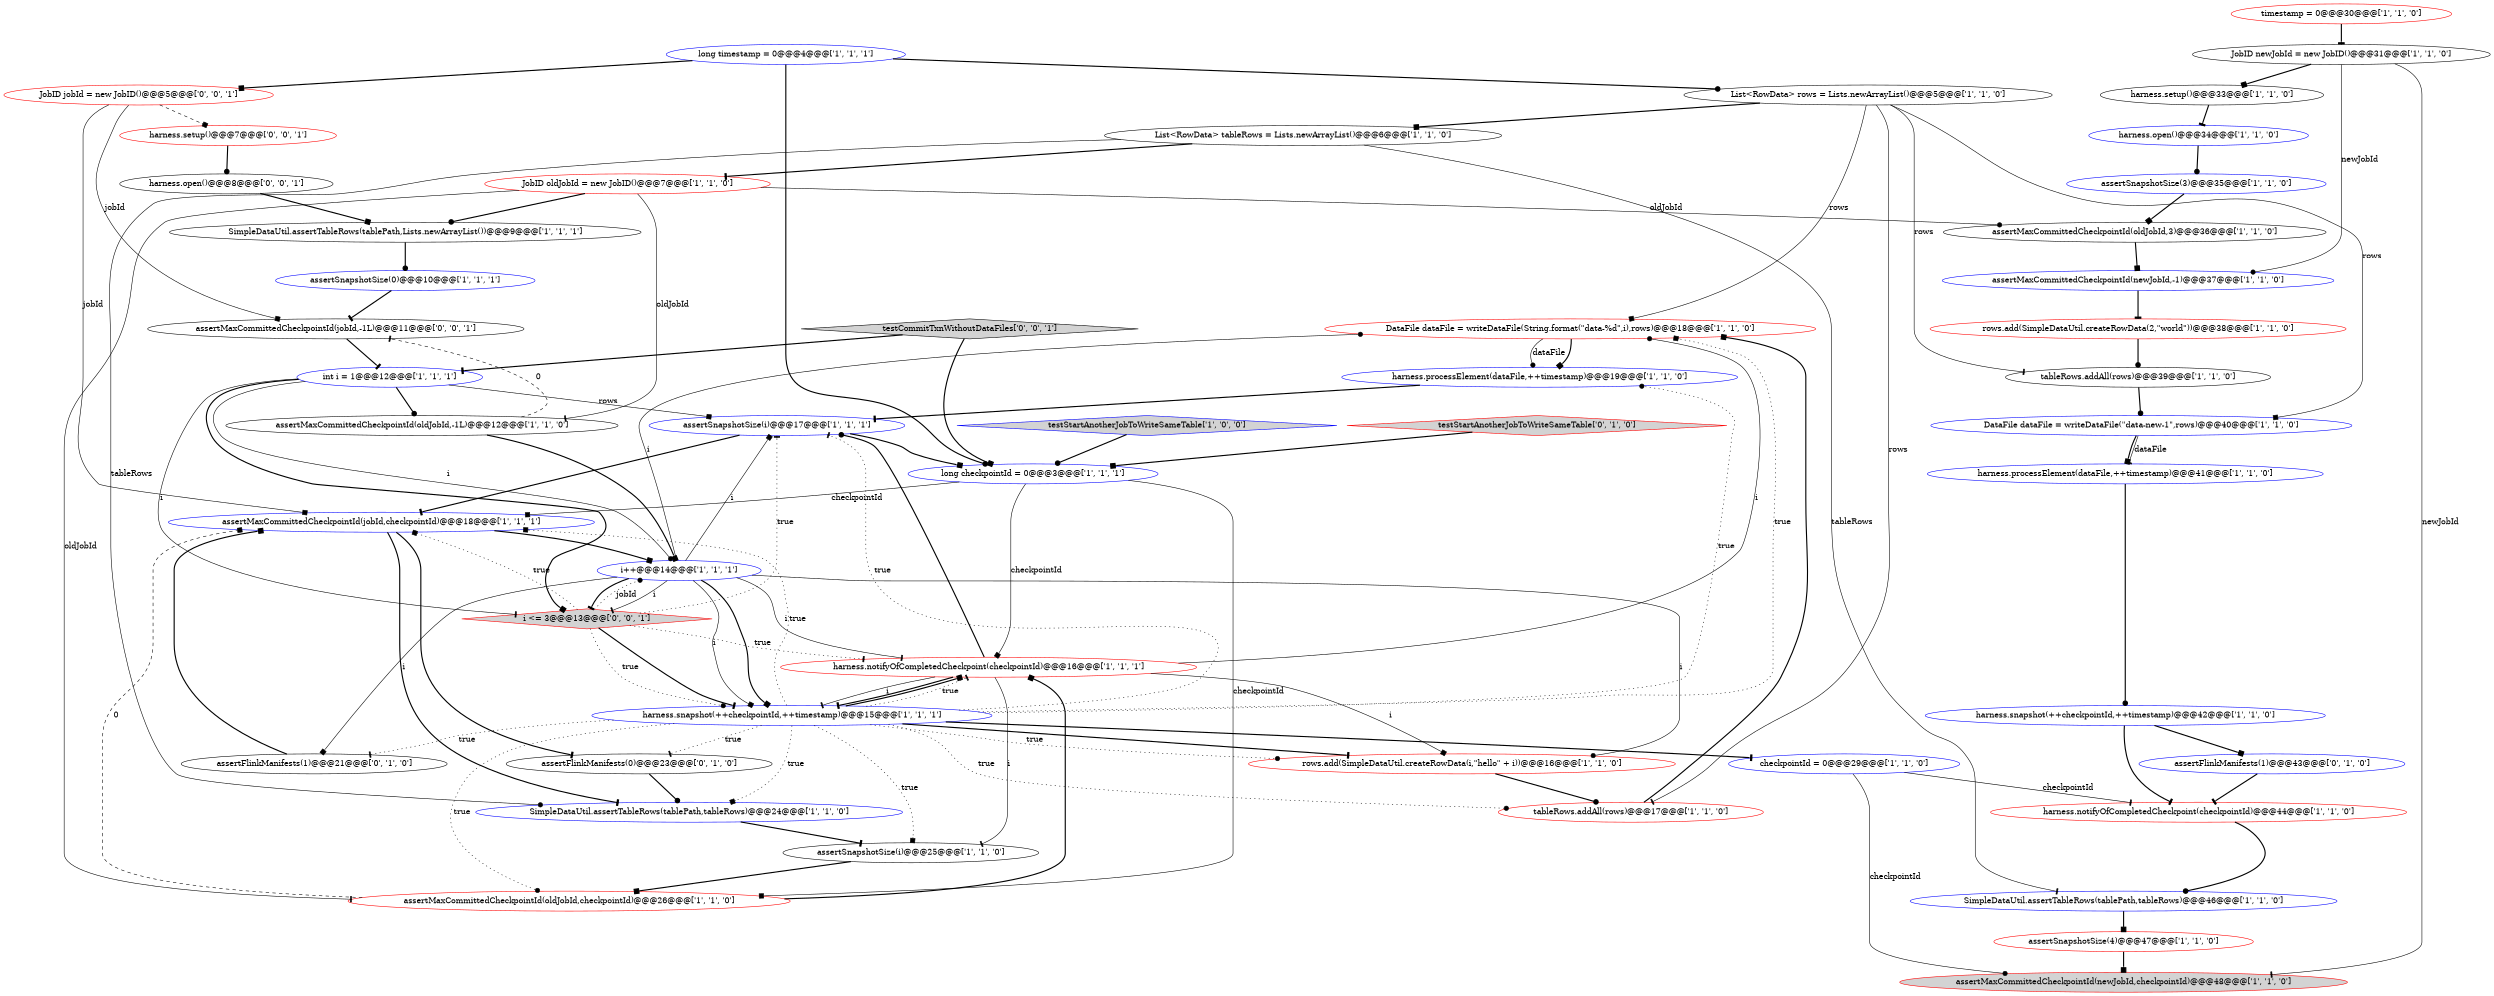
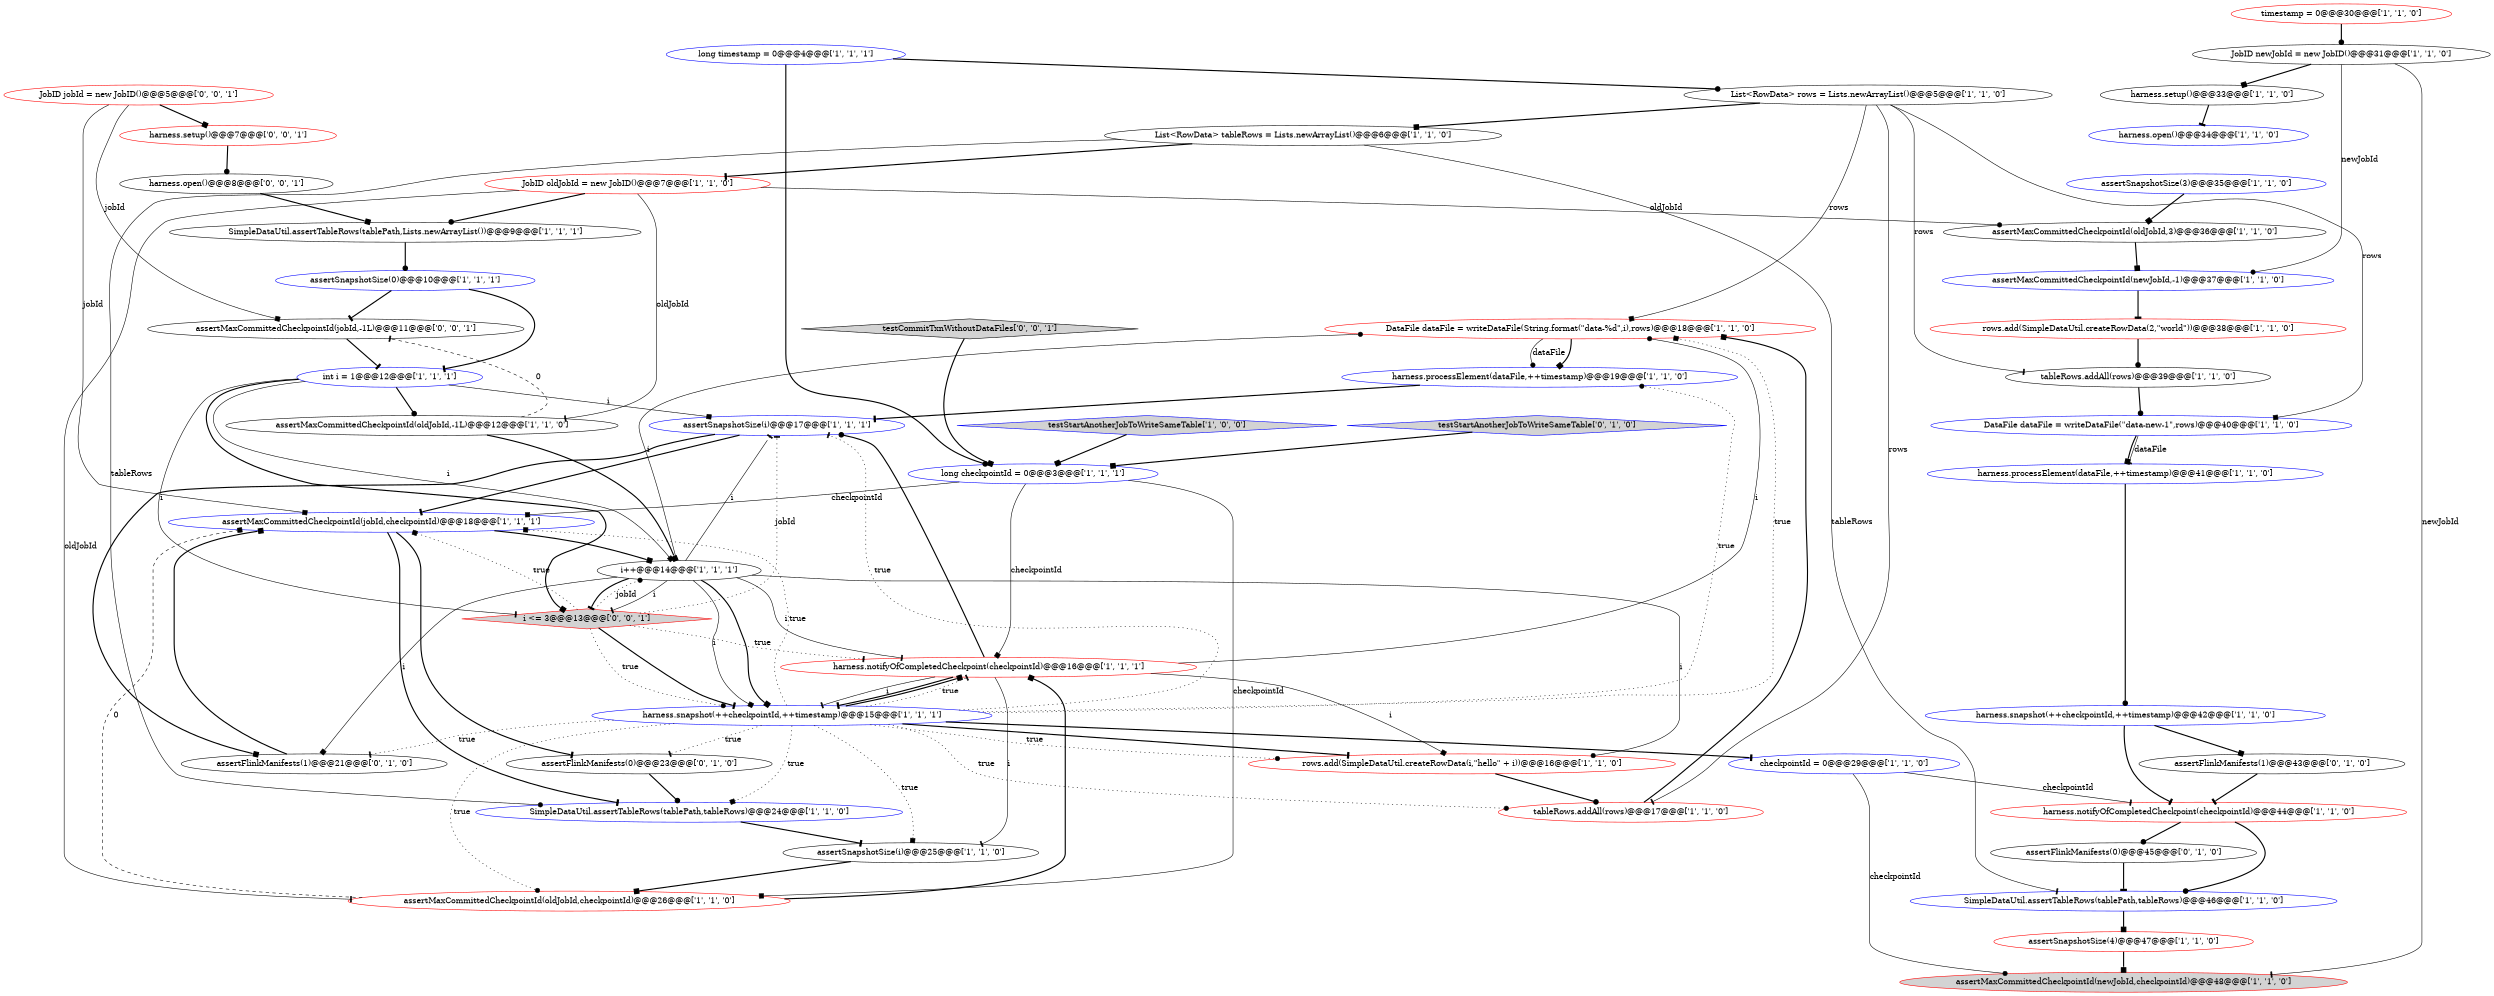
edge "timestamp = 0@@@30@@@['1', '1', '0']" -> "JobID newJobId = new JobID()@@@31@@@['1', '1', '0']": arrowhead tee -> dot
edge "long timestamp = 0@@@4@@@['1', '1', '1']" -> "JobID jobId = new JobID()@@@5@@@['0', '0', '1']": removed
edge "JobID jobId = new JobID()@@@5@@@['0', '0', '1']" -> "harness.setup()@@@7@@@['0', '0', '1']": style dashed -> bold
edge "harness.open()@@@34@@@['1', '1', '0']" -> "assertSnapshotSize(3)@@@35@@@['1', '1', '0']": removed
edge "testCommitTxnWithoutDataFiles['0', '0', '1']" -> "int i = 1@@@12@@@['1', '1', '1']": now "assertSnapshotSize(0)@@@10@@@['1', '1', '1']" -> "int i = 1@@@12@@@['1', '1', '1']"
edge "int i = 1@@@12@@@['1', '1', '1']" -> "assertSnapshotSize(i)@@@17@@@['1', '1', '1']": label "rows" -> "i"
node "testStartAnotherJobToWriteSameTable['0', '1', '0']": color red -> blue
edge "assertSnapshotSize(i)@@@17@@@['1', '1', '1']" -> "long checkpointId = 0@@@3@@@['1', '1', '1']": now "assertSnapshotSize(i)@@@17@@@['1', '1', '1']" -> "assertFlinkManifests(1)@@@21@@@['0', '1', '0']"
edge "testStartAnotherJobToWriteSameTable['1', '0', '0']" -> "long checkpointId = 0@@@3@@@['1', '1', '1']": arrowhead dot -> box
edge "int i = 1@@@12@@@['1', '1', '1']" -> "i++@@@14@@@['1', '1', '1']": arrowhead dot -> box
edge "i++@@@14@@@['1', '1', '1']" -> "assertSnapshotSize(i)@@@17@@@['1', '1', '1']": arrowhead box -> tee
edge "i <= 3@@@13@@@['0', '0', '1']" -> "assertSnapshotSize(i)@@@17@@@['1', '1', '1']": label "true" -> "jobId"
node "i++@@@14@@@['1', '1', '1']": color blue -> black
node "assertFlinkManifests(1)@@@43@@@['0', '1', '0']": color blue -> black
node "assertFlinkManifests(0)@@@45@@@['0', '1', '0']": added
